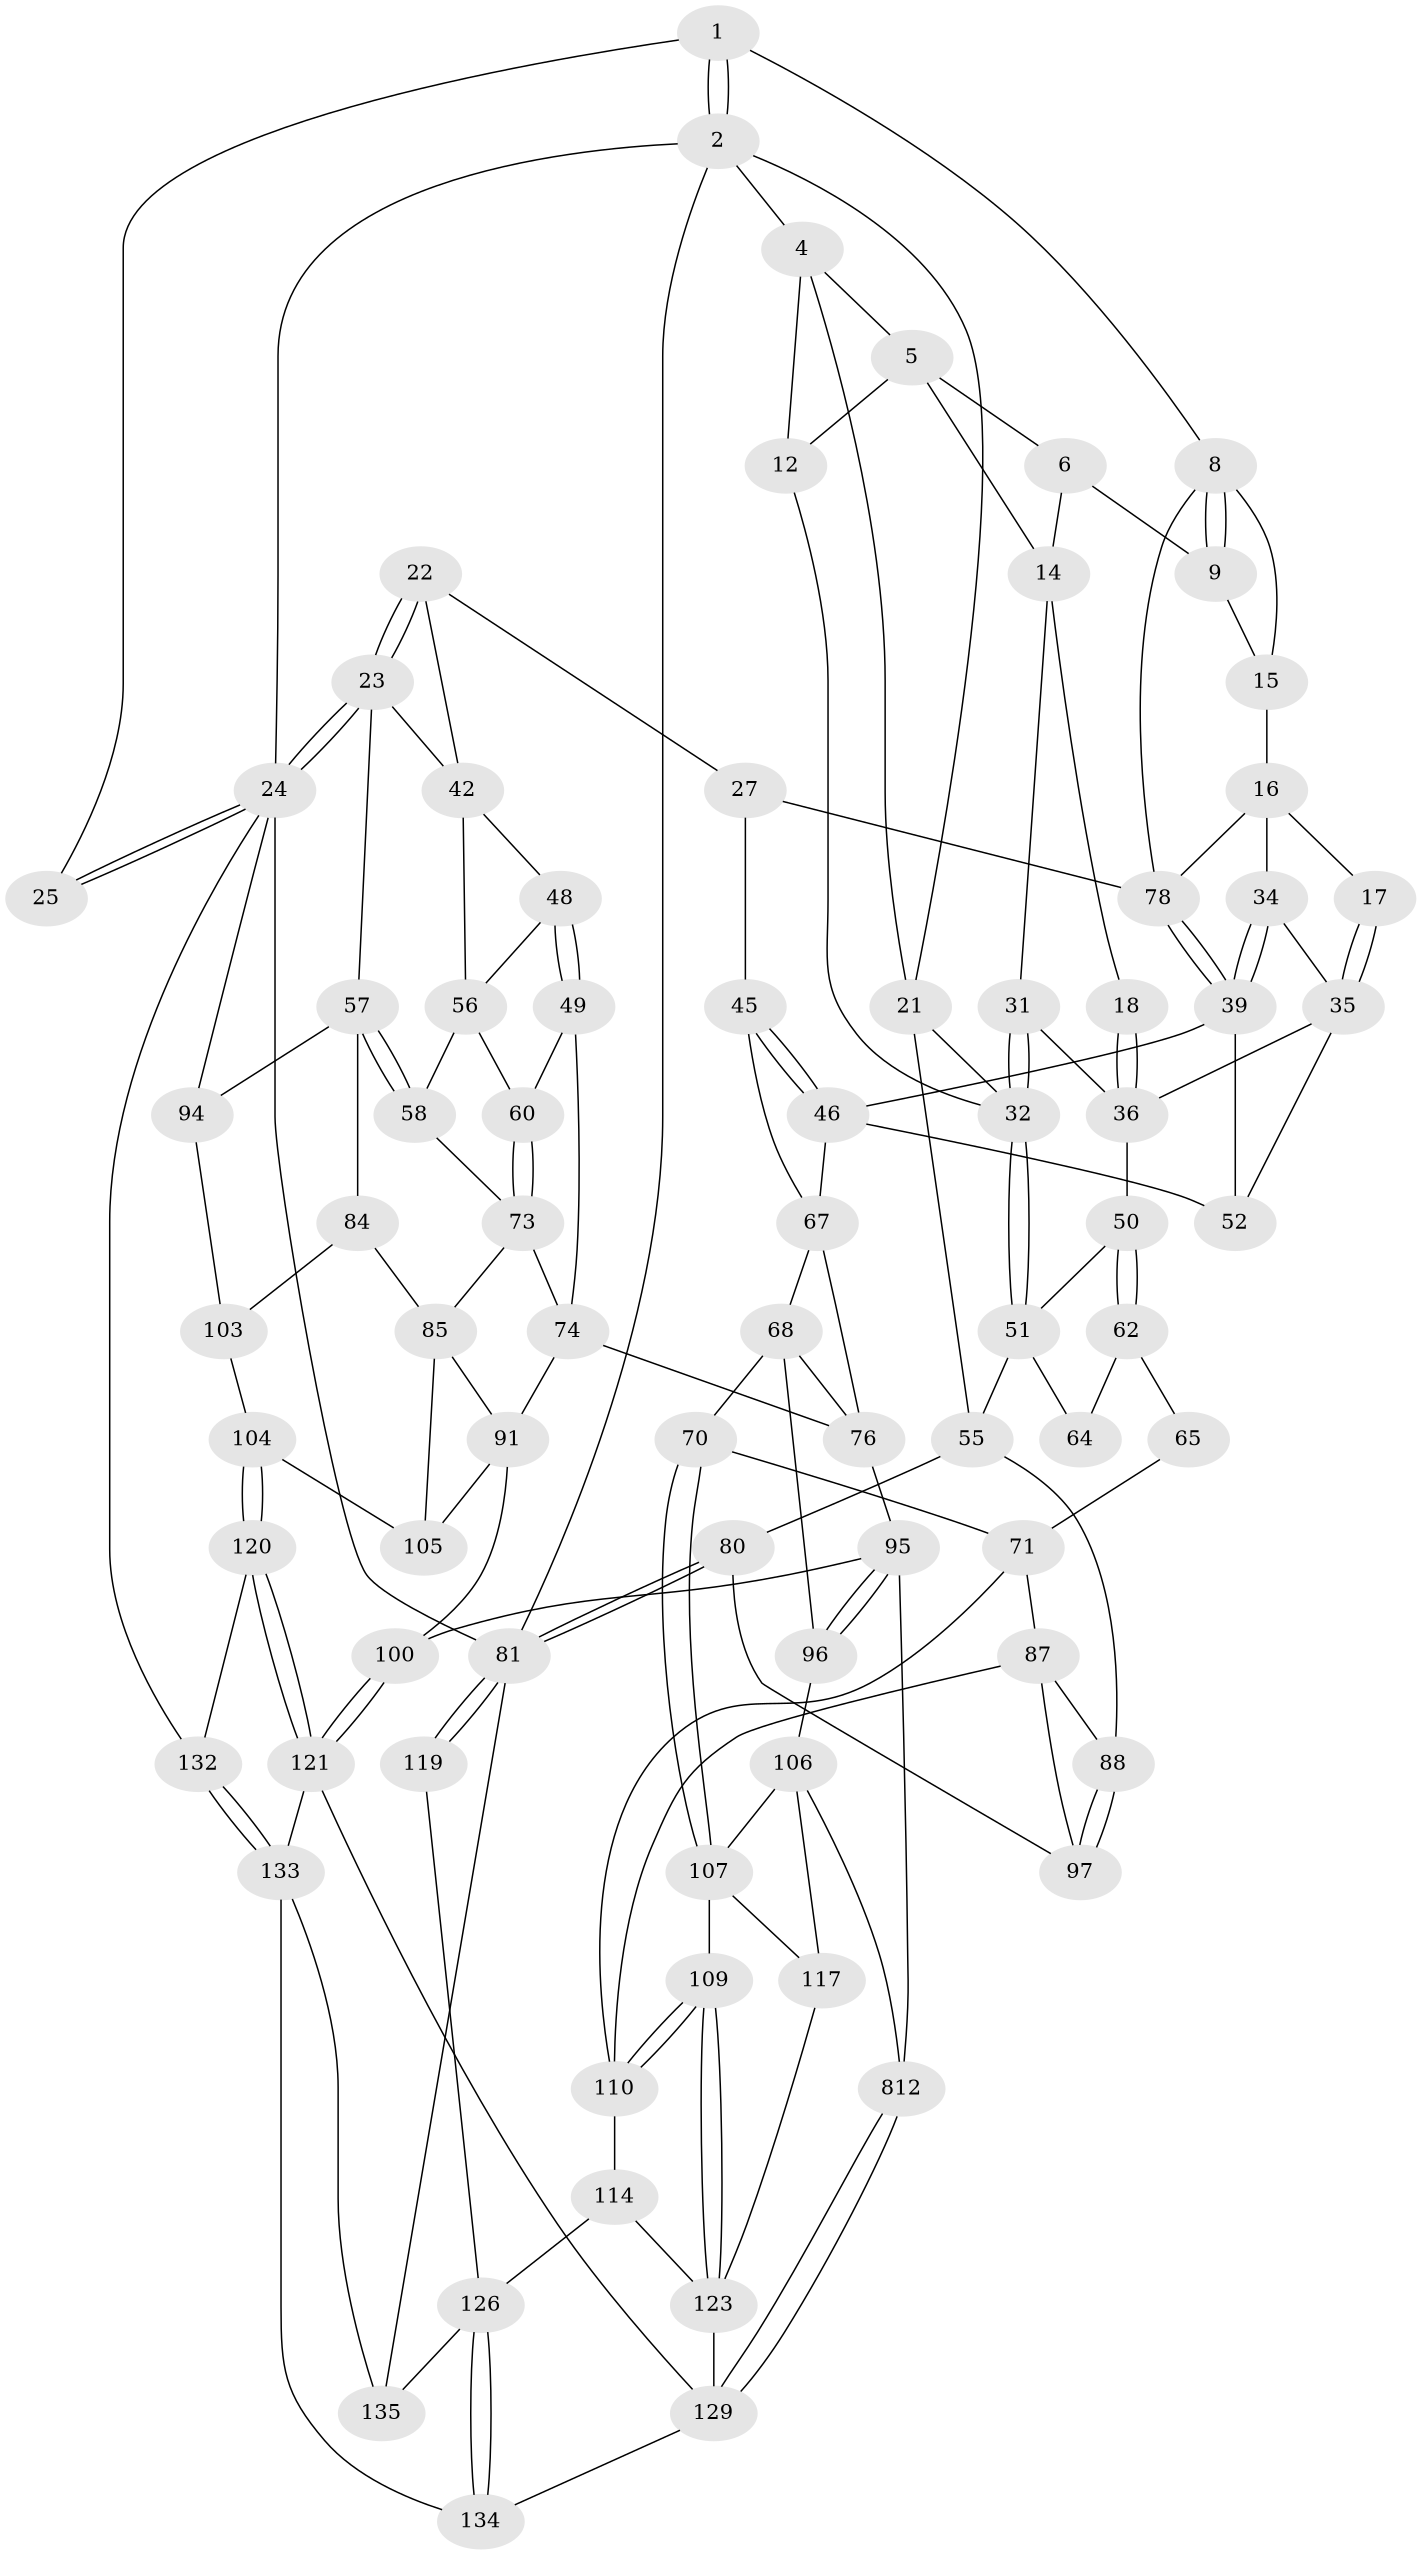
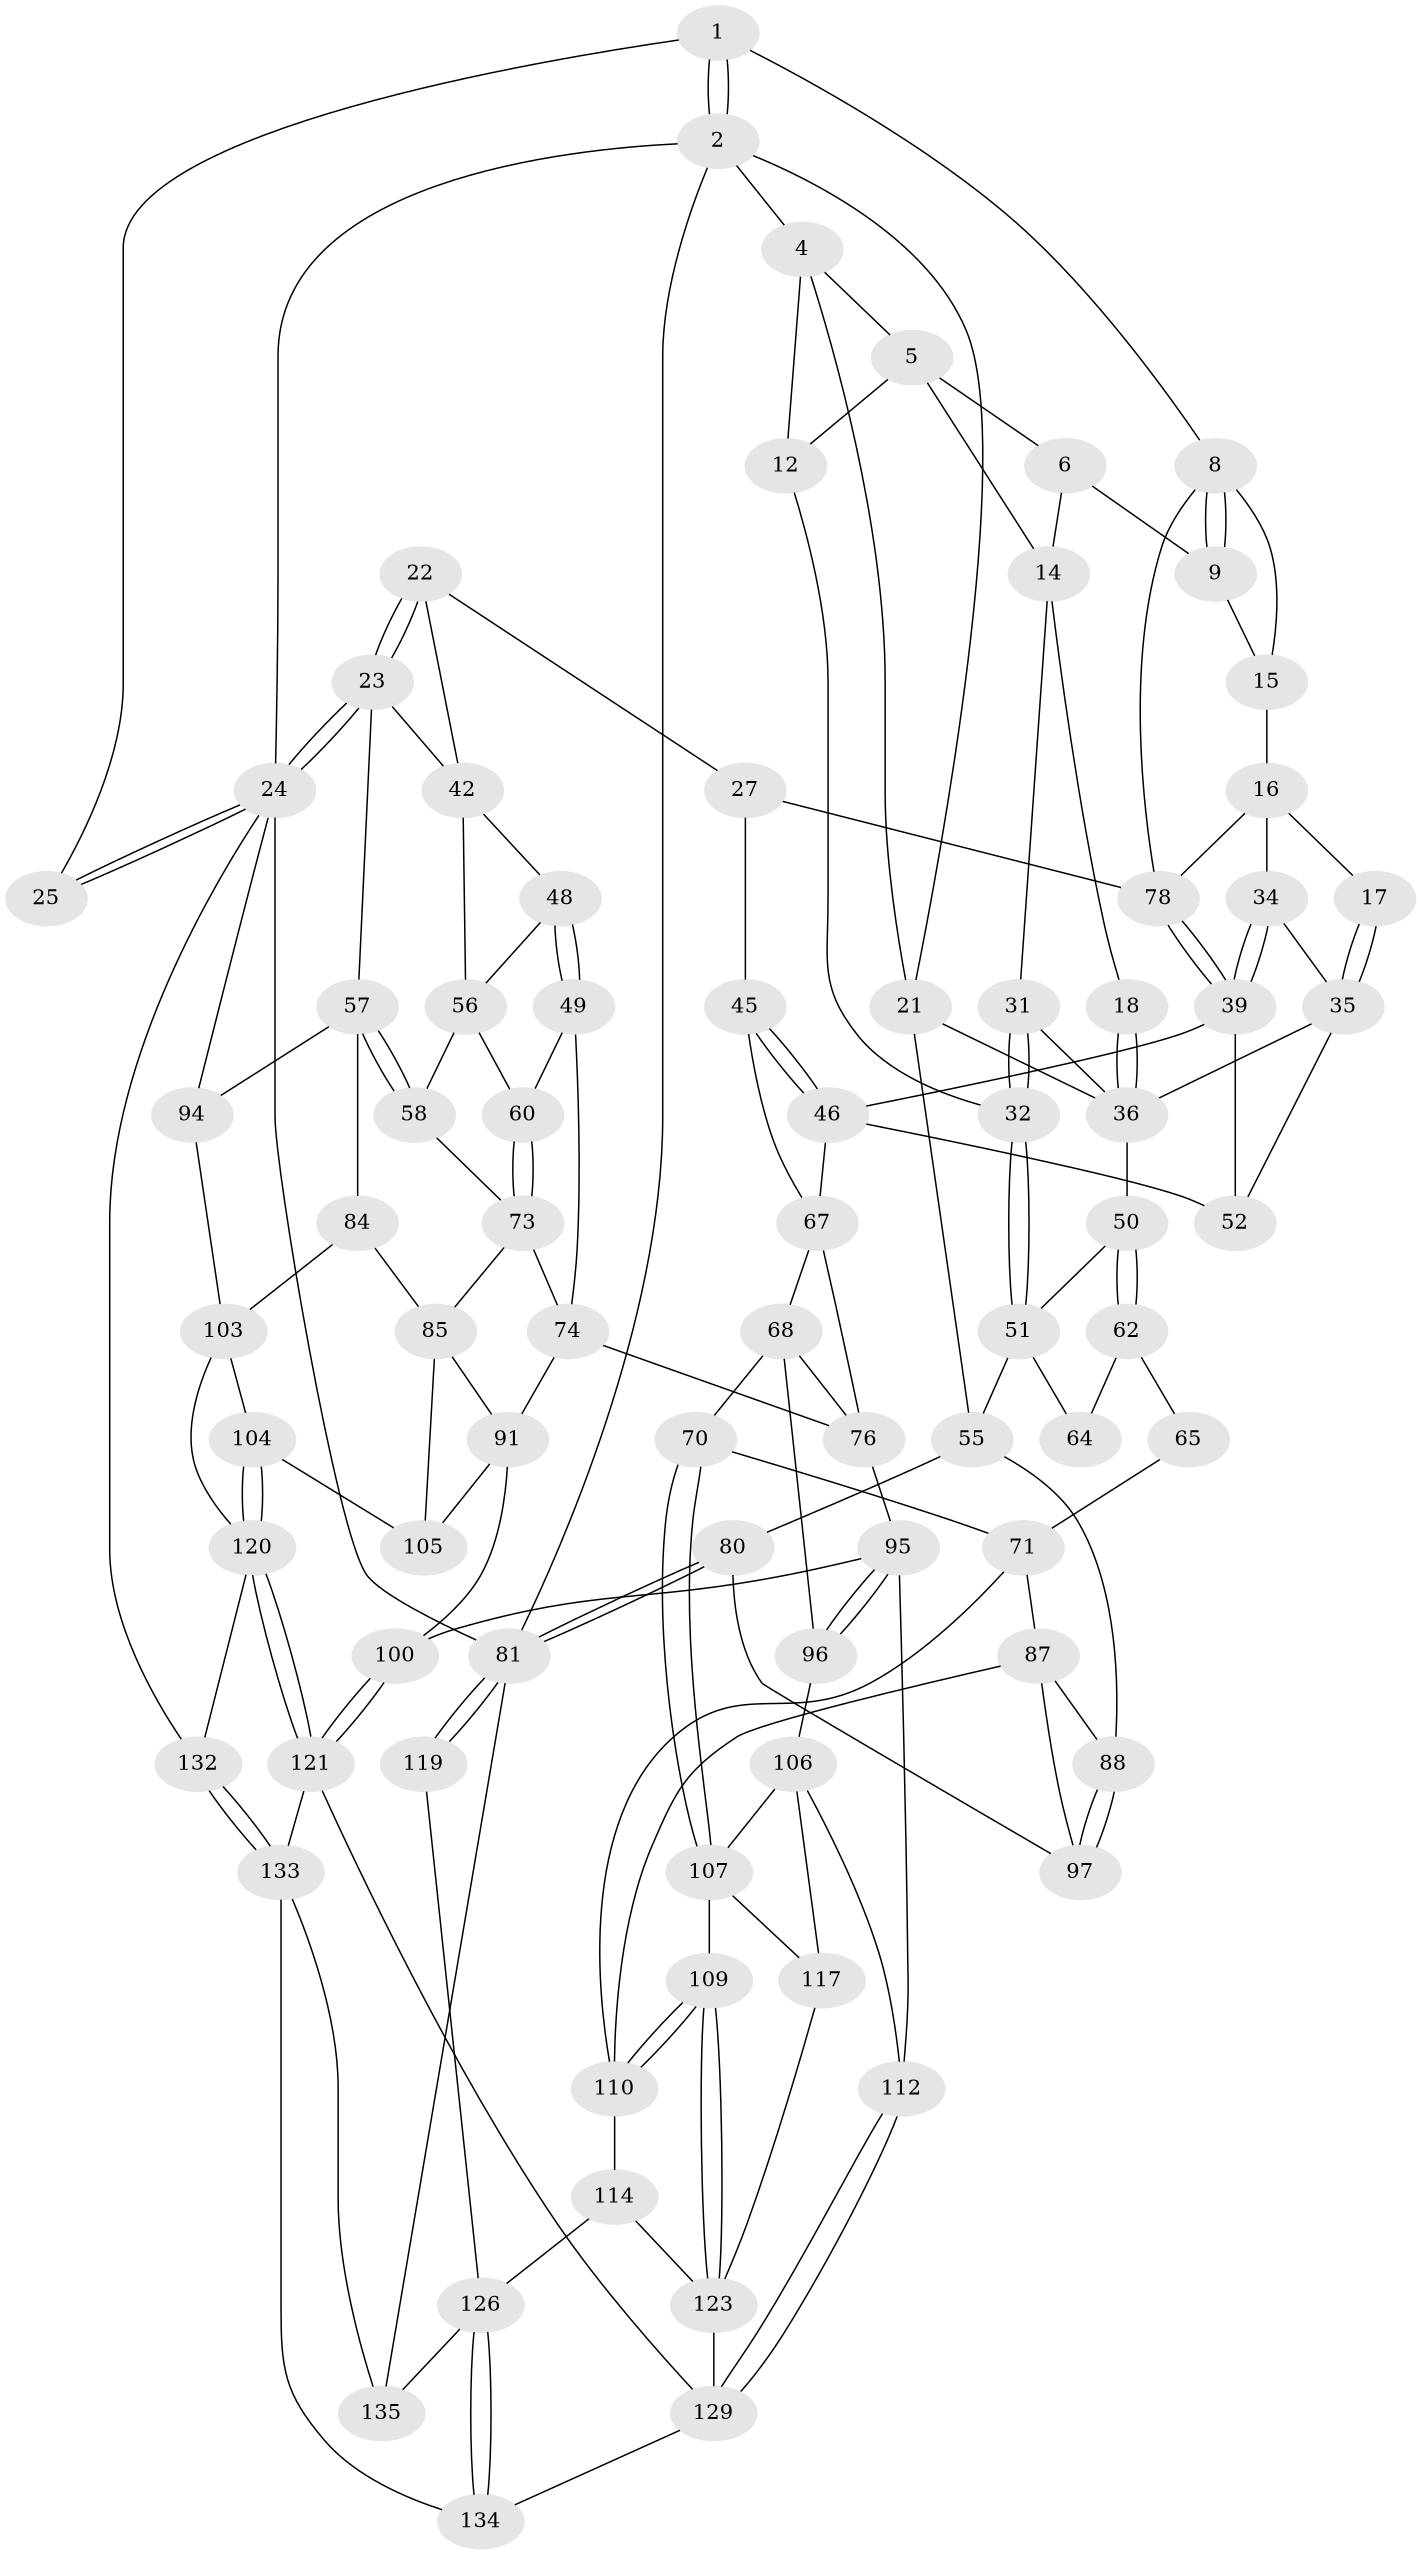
edge "21" -- "32": now "21" -- "36"
edge "103" -- "120": added
node "812": label "812" -> "112"
